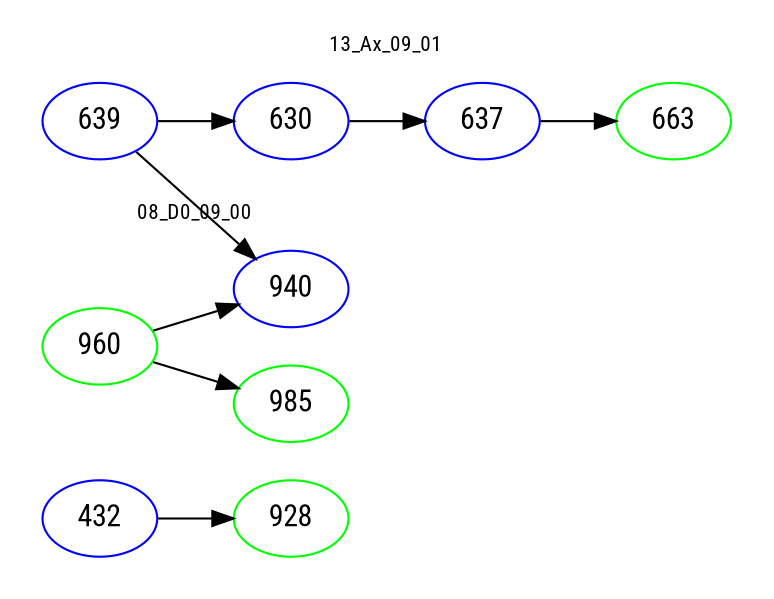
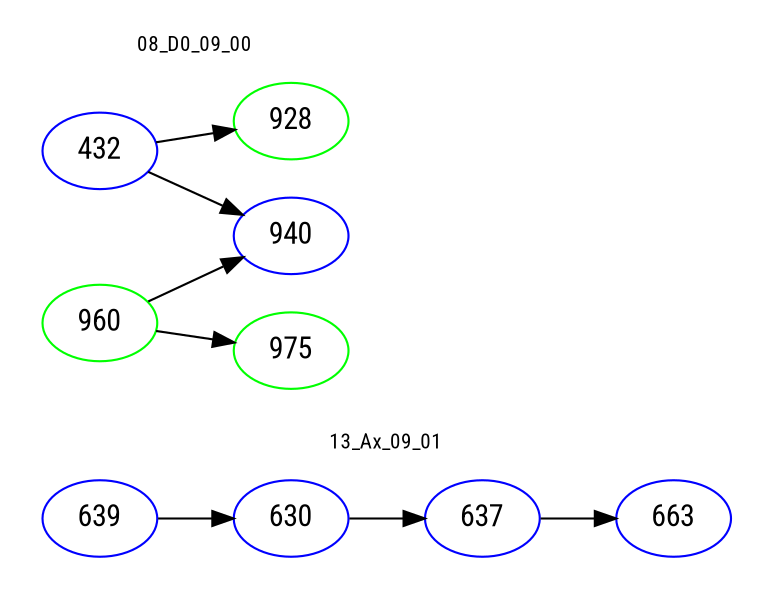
node "663": color green -> blue
edge "639" -> "940": now "432" -> "940"
node "985": label "985" -> "975"
